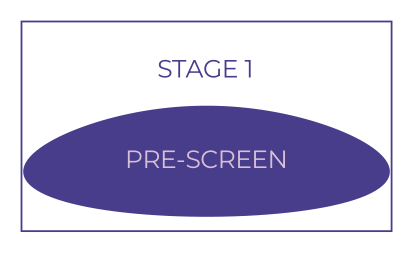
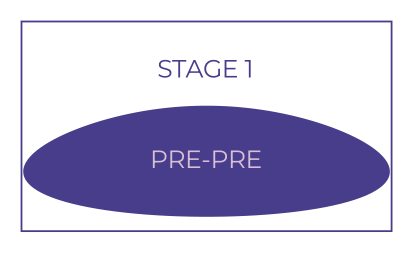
node "PRE-SCREEN": label "PRE-SCREEN" -> "PRE-PRE"
